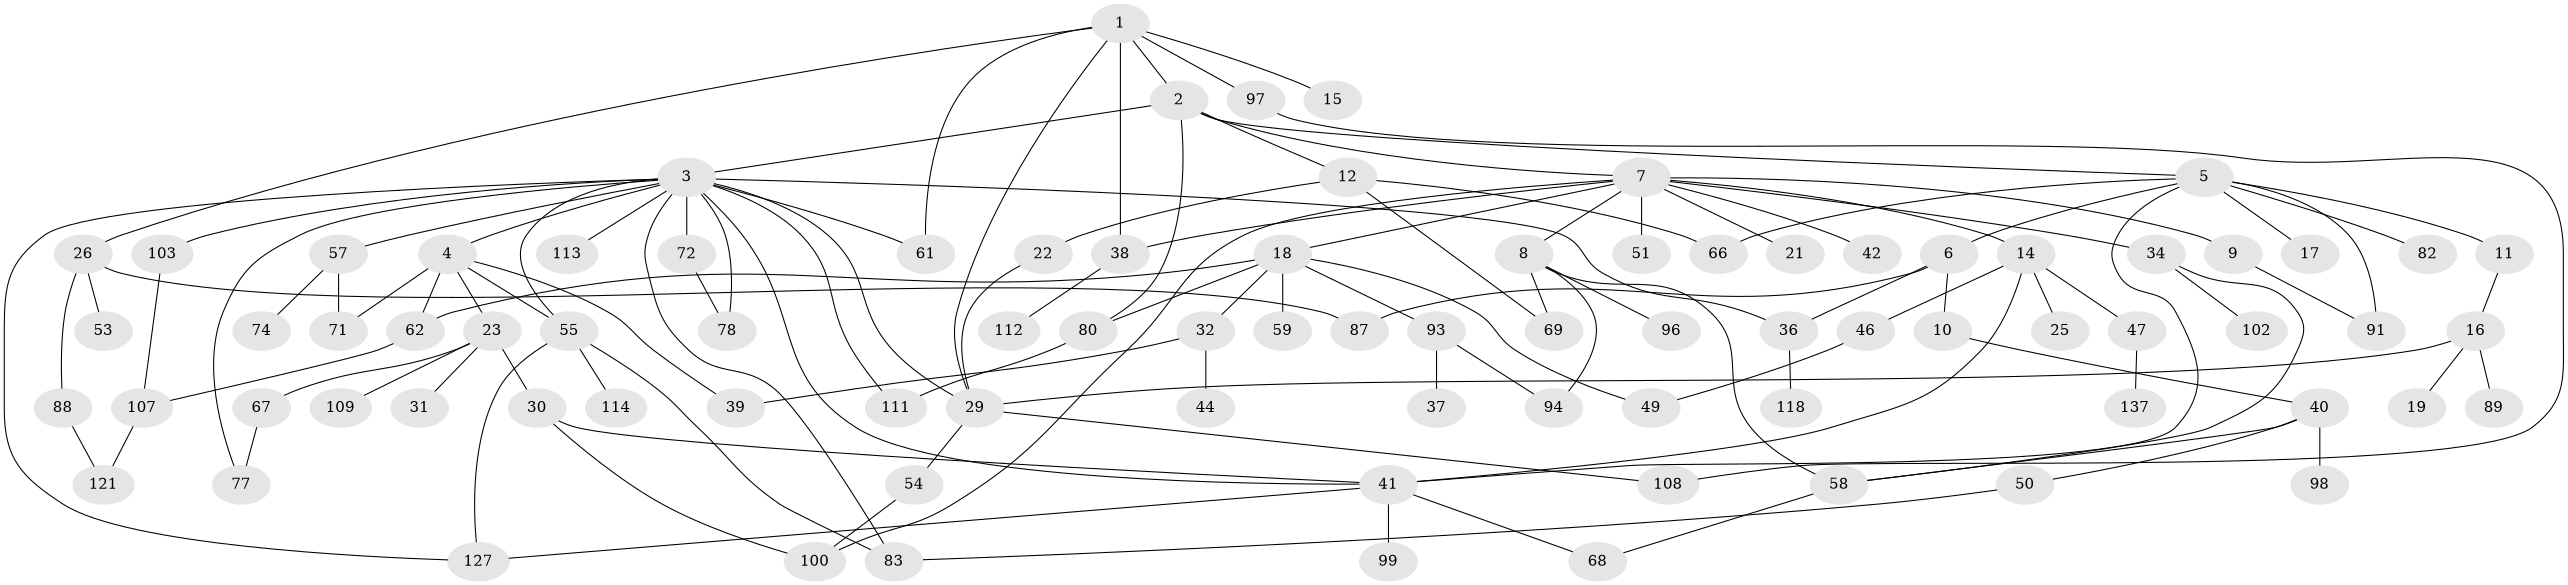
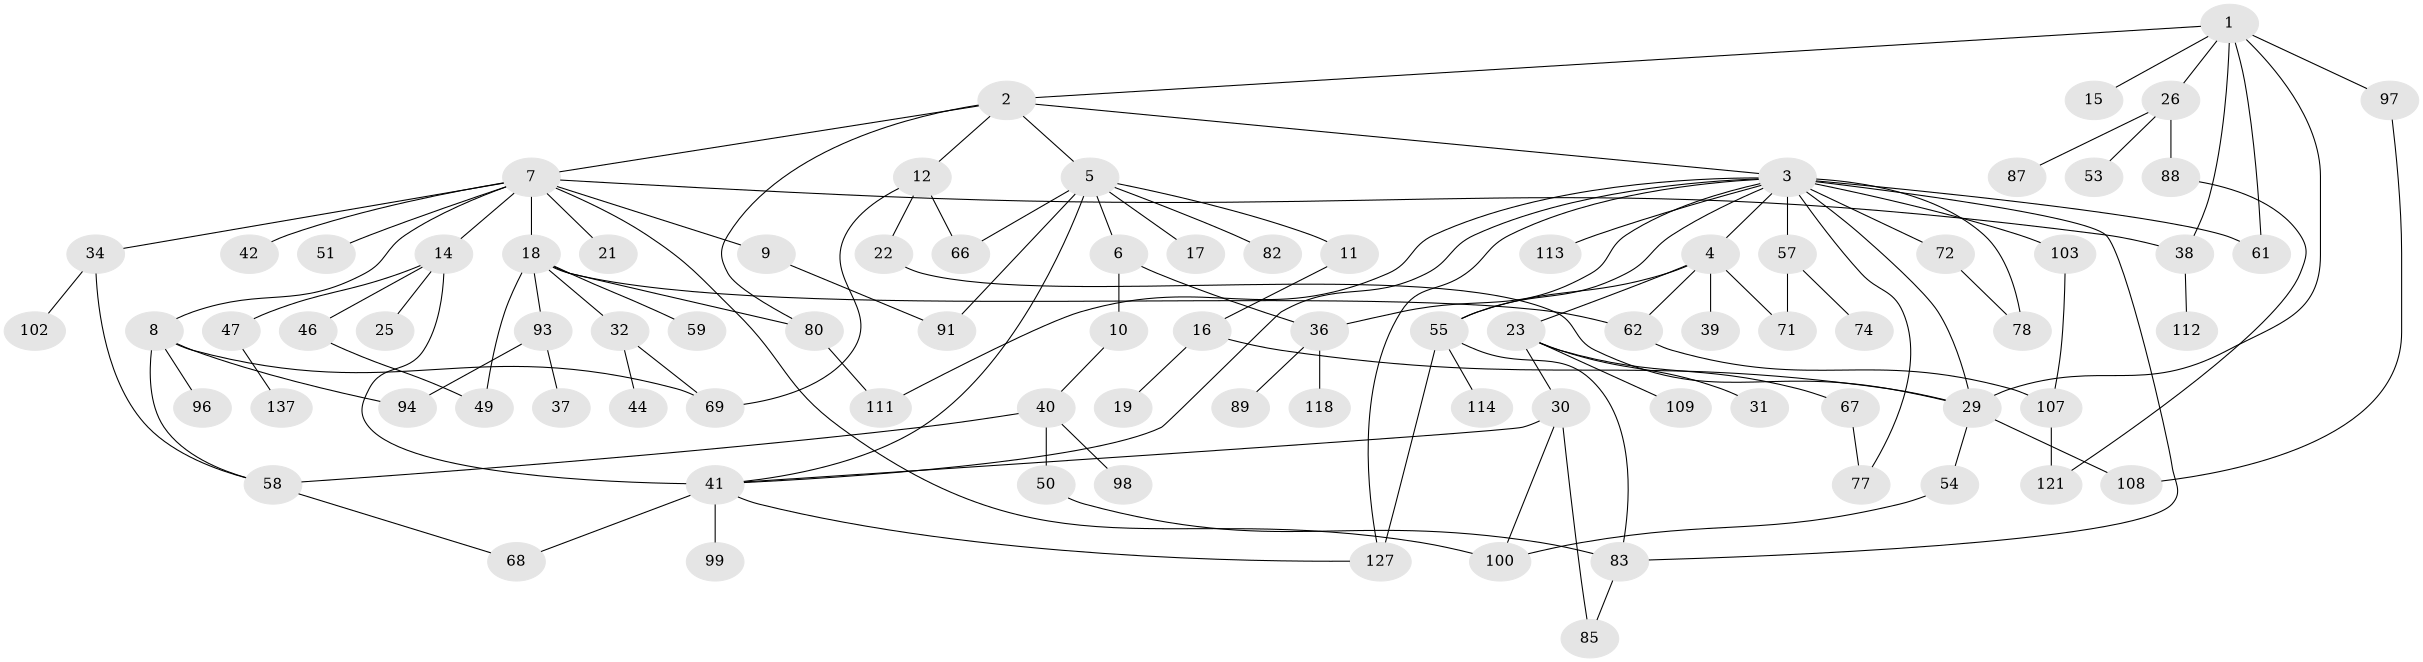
edge "6" -- "87": removed
edge "16" -- "89": now "36" -- "89"
edge "32" -- "39": now "32" -- "69"
node "85": added
